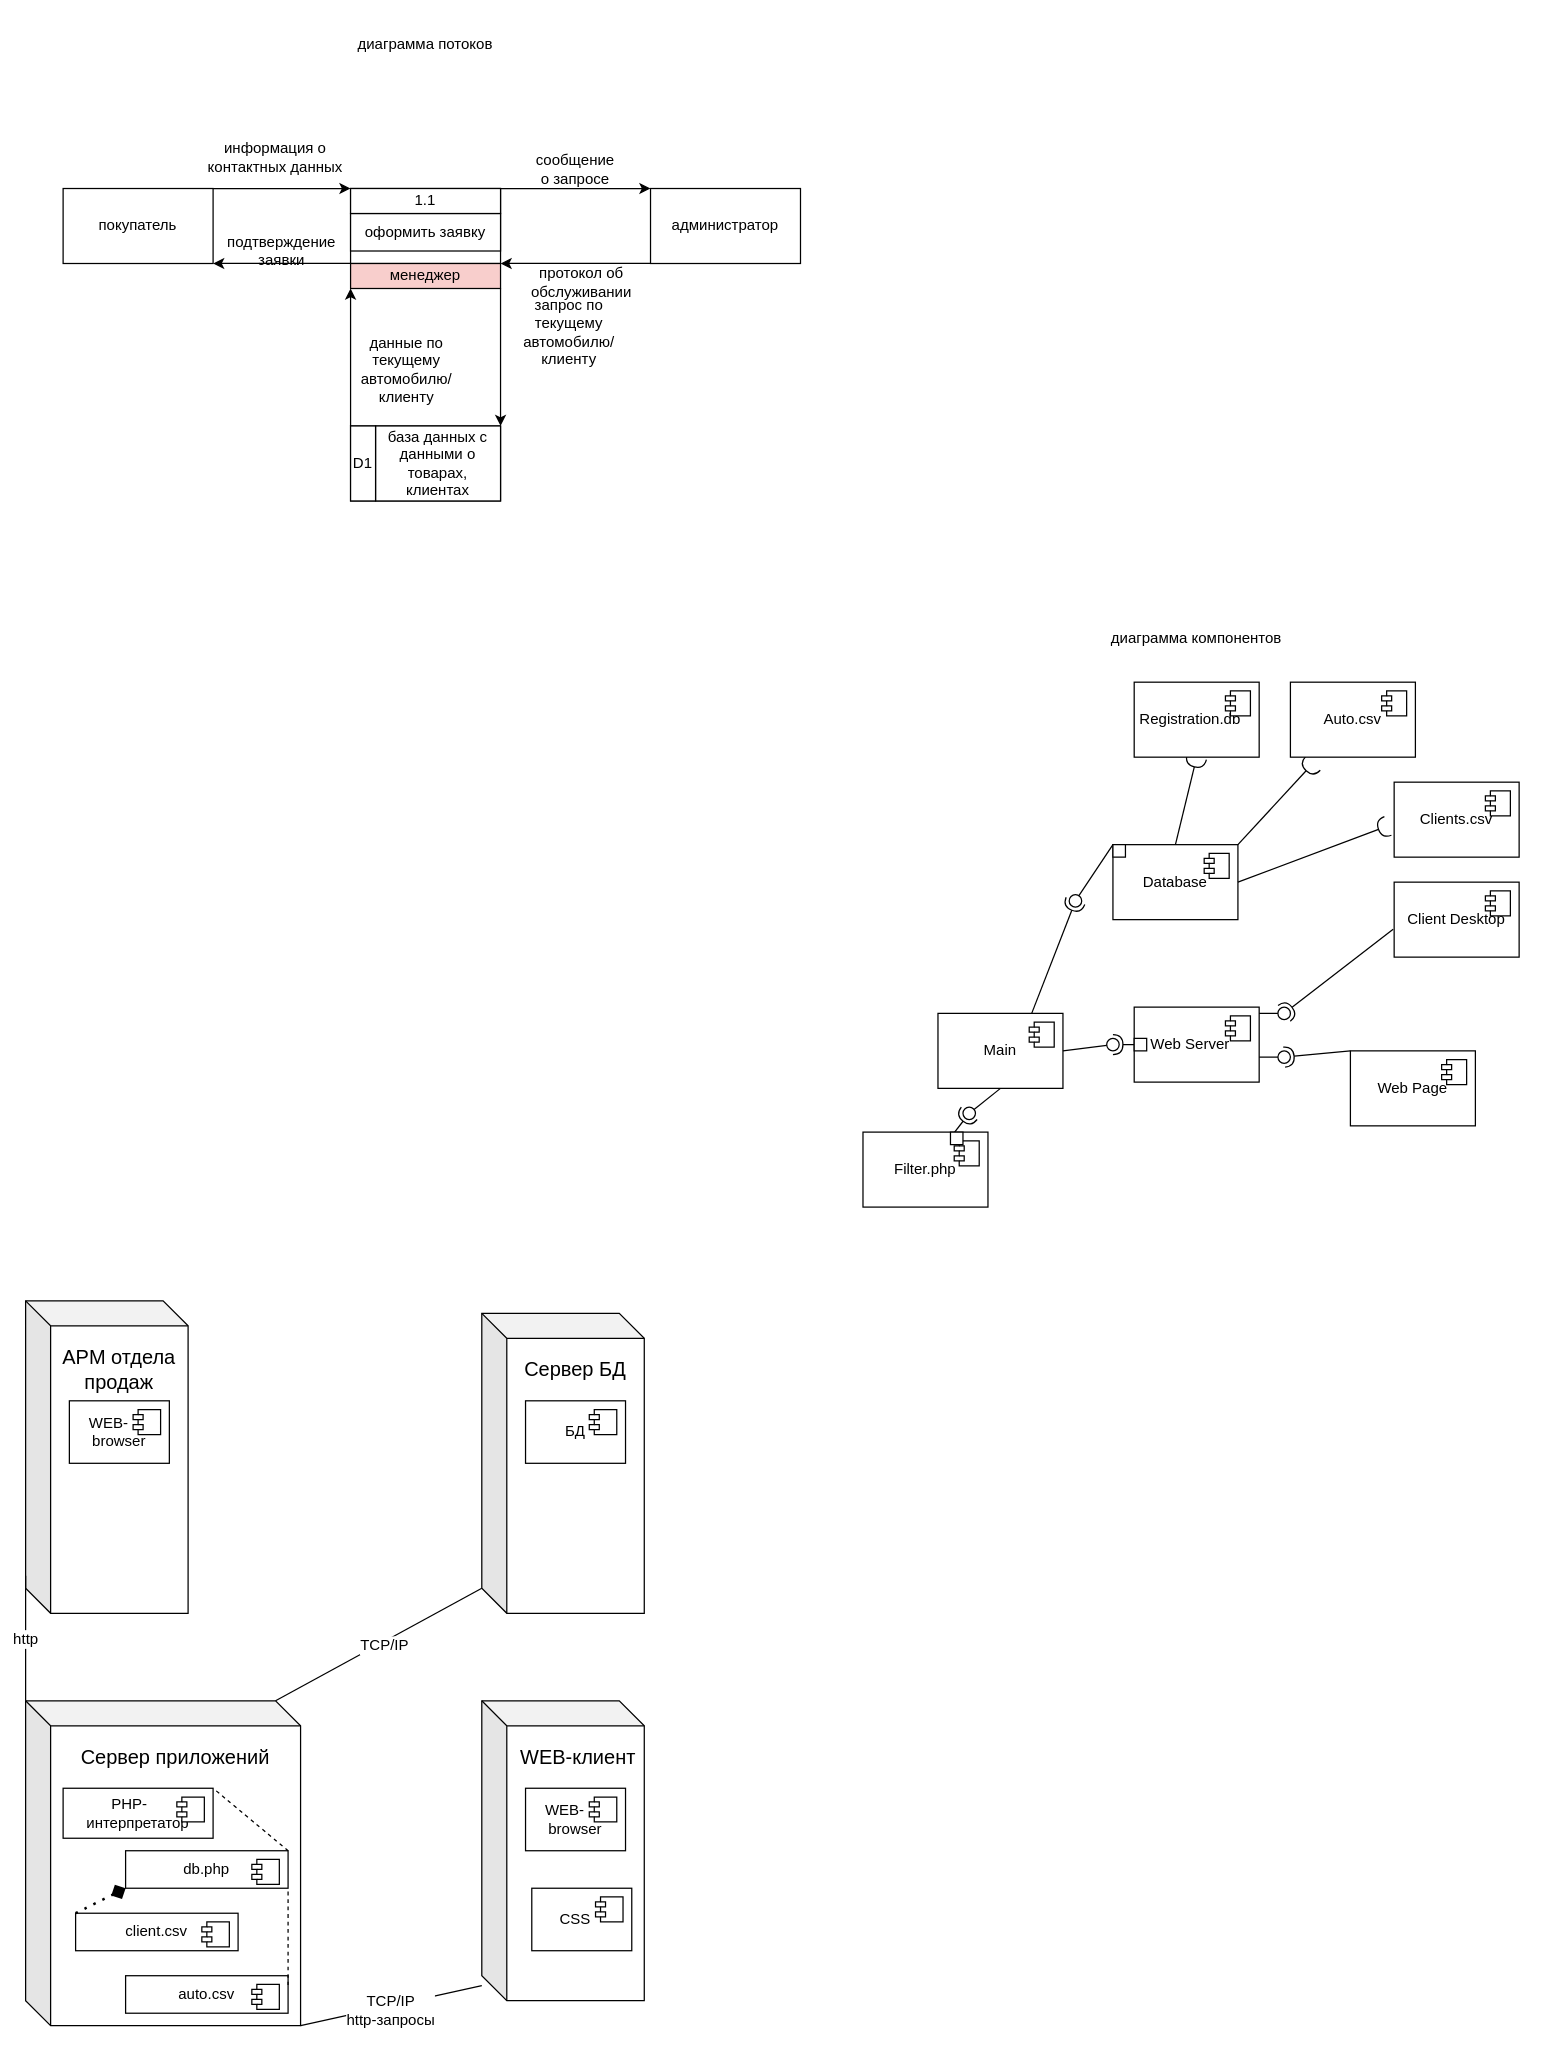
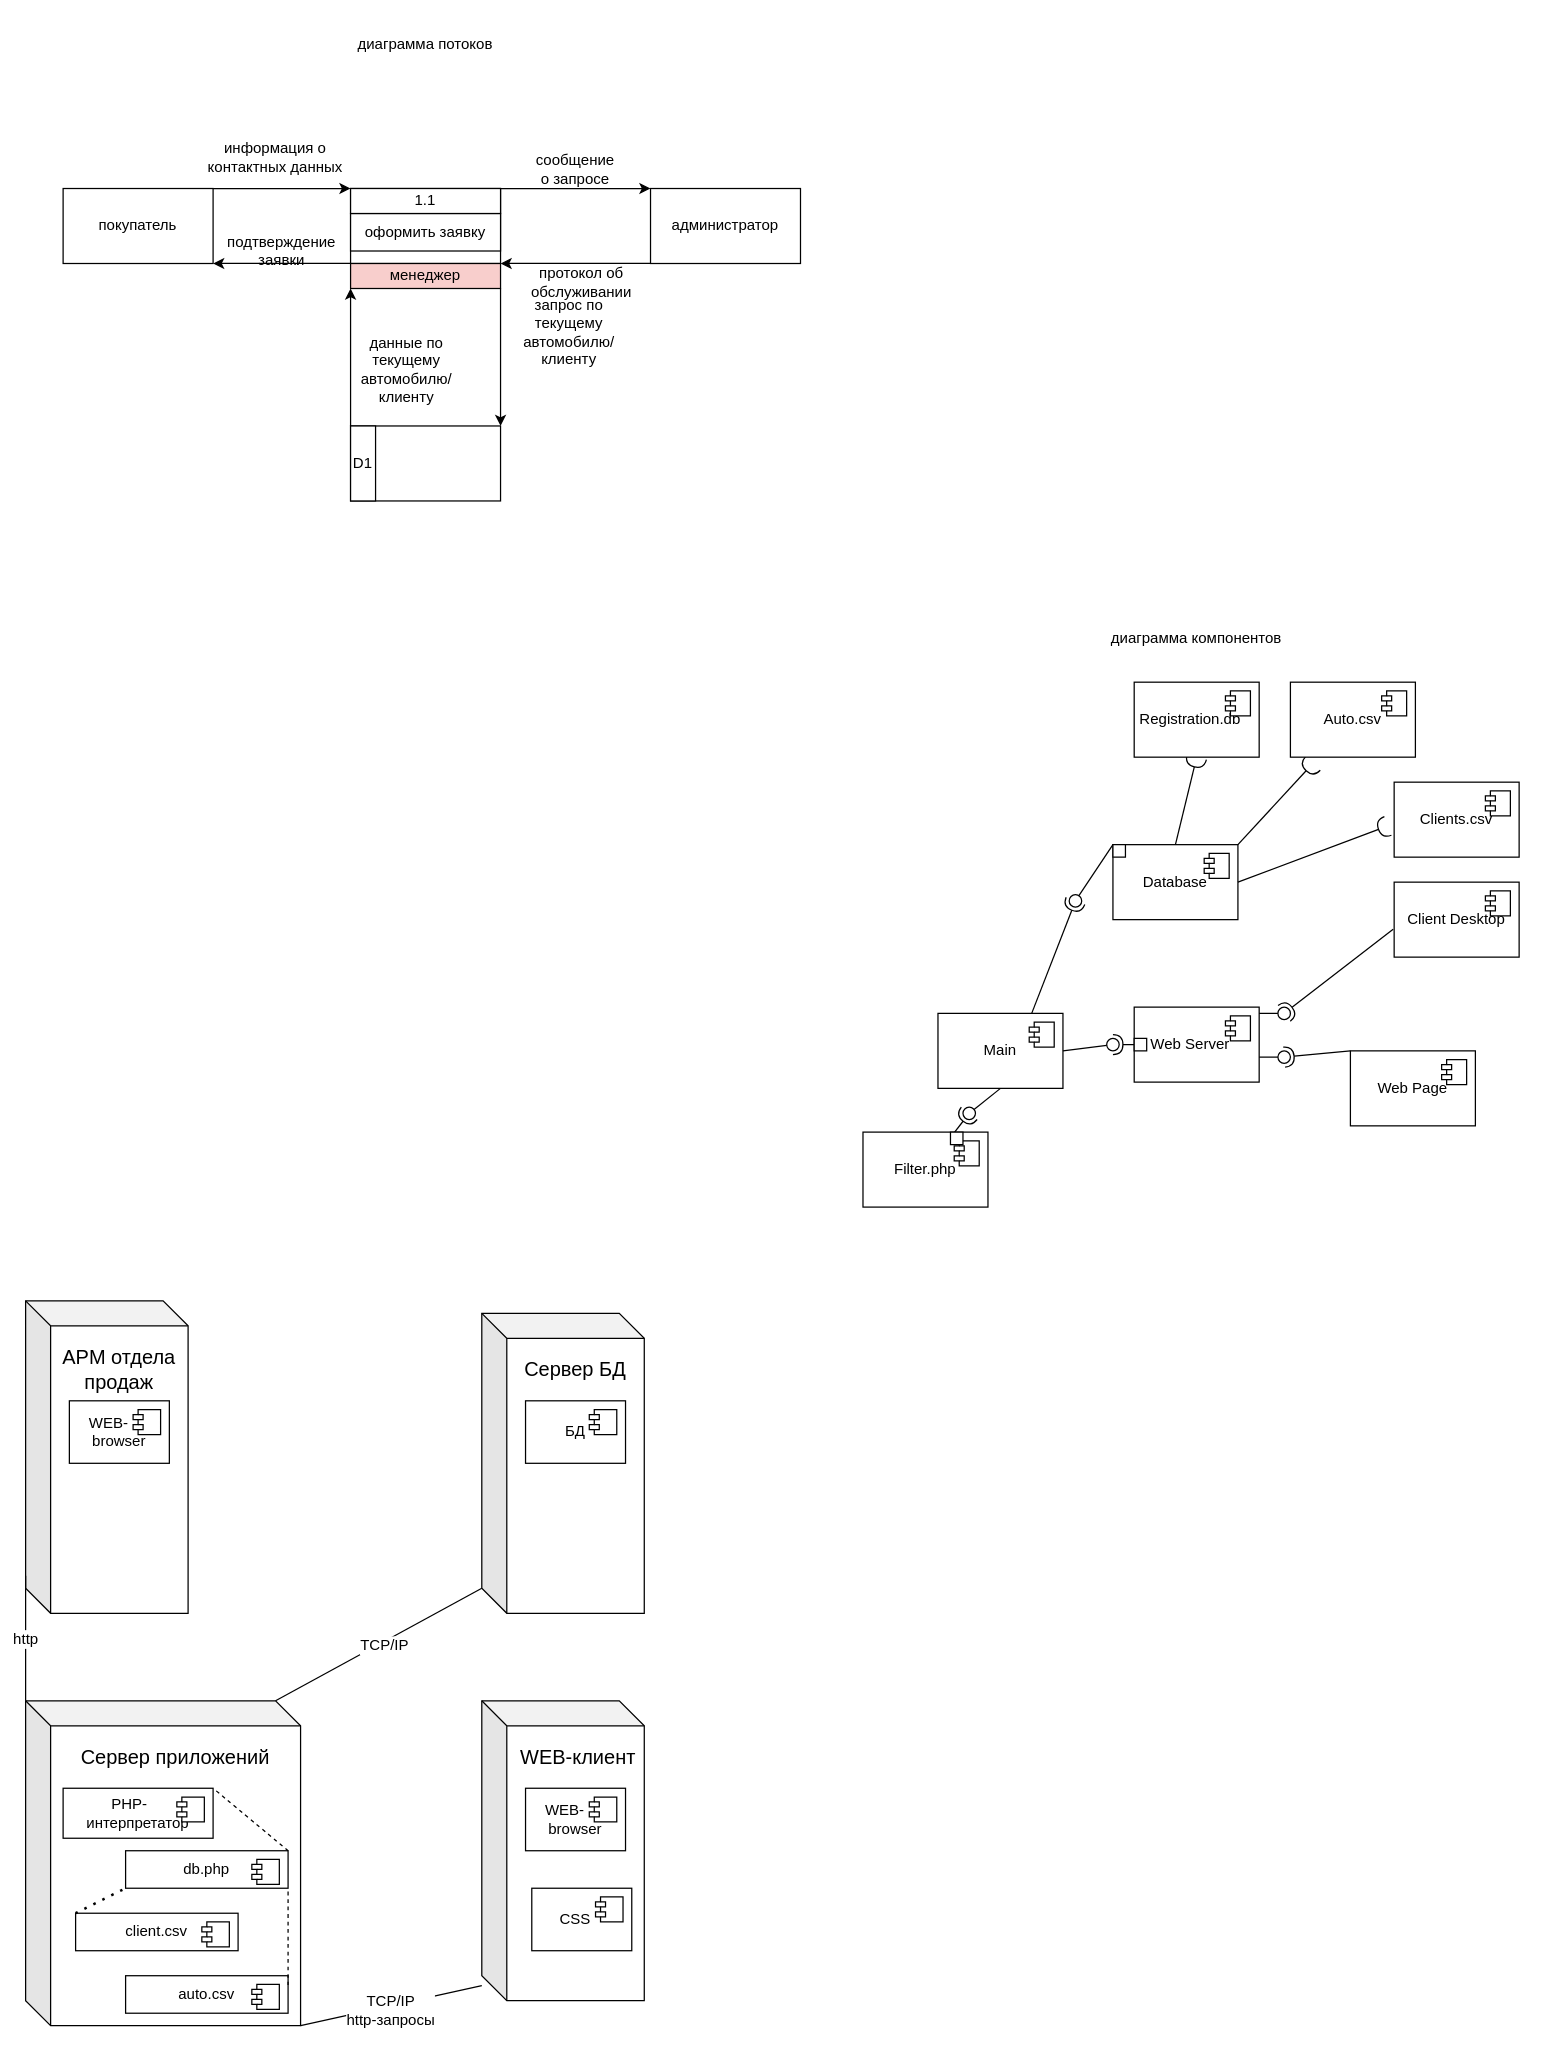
node "база данных с данными о товарах, клиентах": removed
edge "client.csv" -> "db.php": arrowhead diamond -> none
